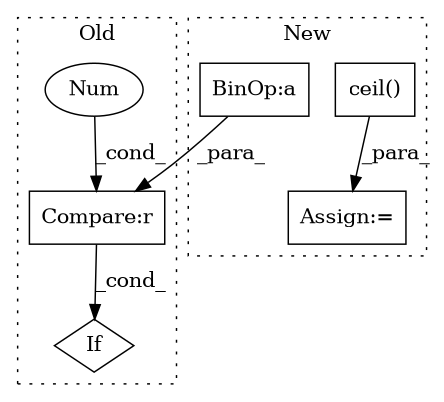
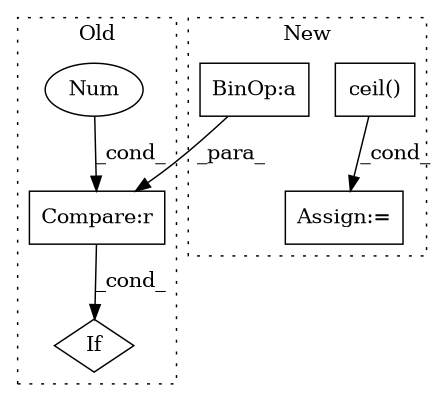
edge "ceil()" -> "Assign:=": label "_para_" -> "_cond_"
